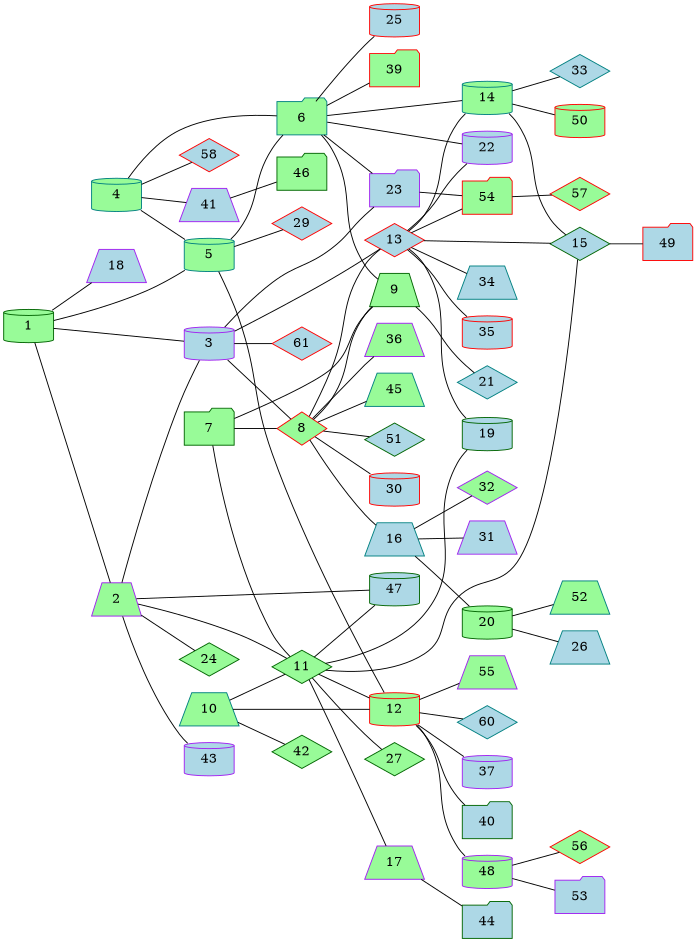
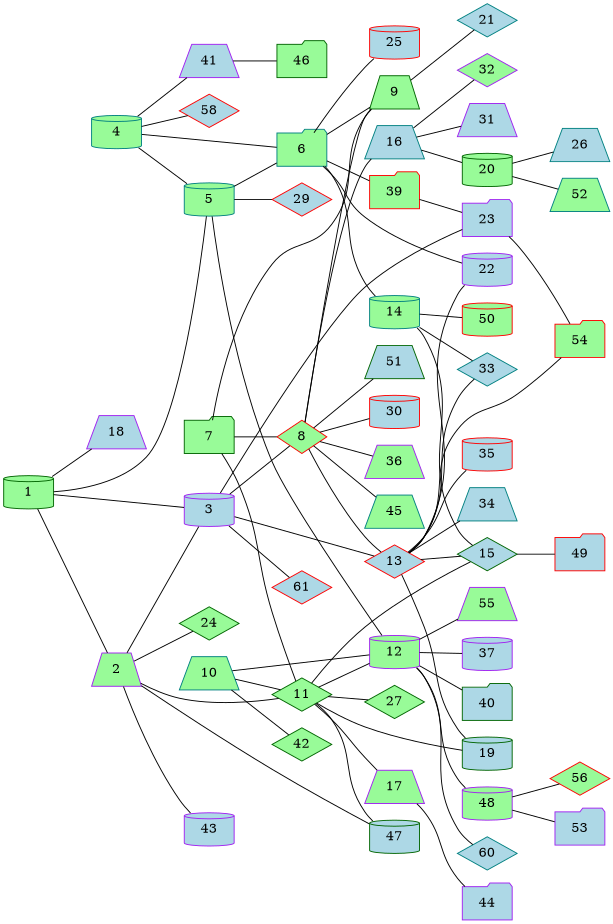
edge "6" -- "23": now "39" -- "23"
edge "14" -- "13": now "33" -- "13"
node "57": removed
node "51": shape diamond -> trapezium
node "12": color red -> purple
node "44": color darkgreen -> purple
